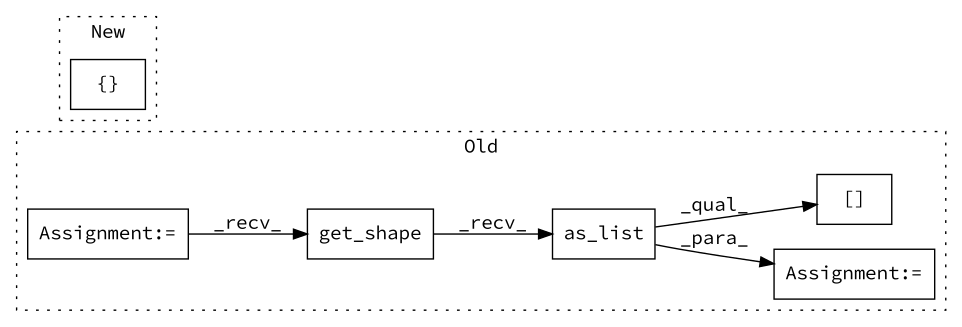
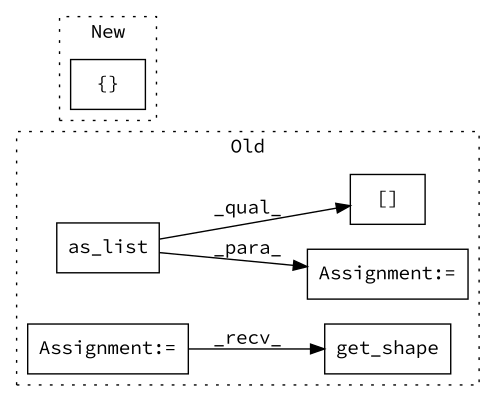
edge "get_shape" -> "as_list": removed, label "_recv_"
